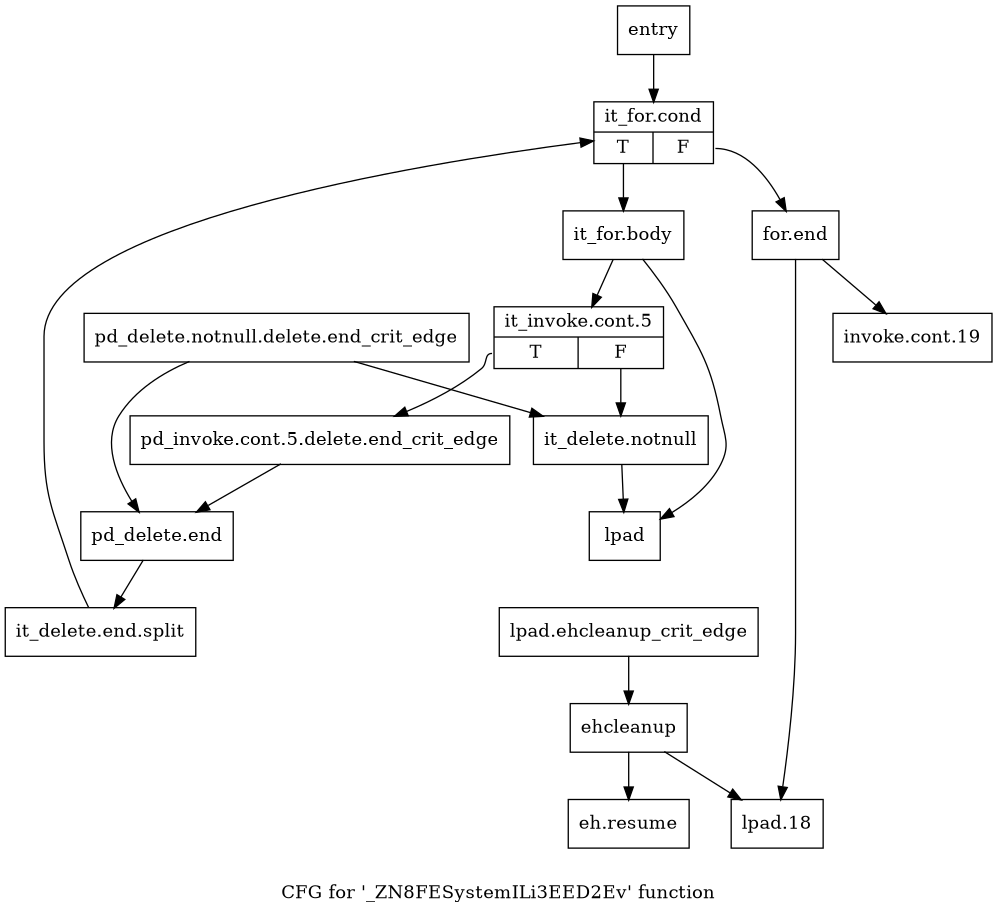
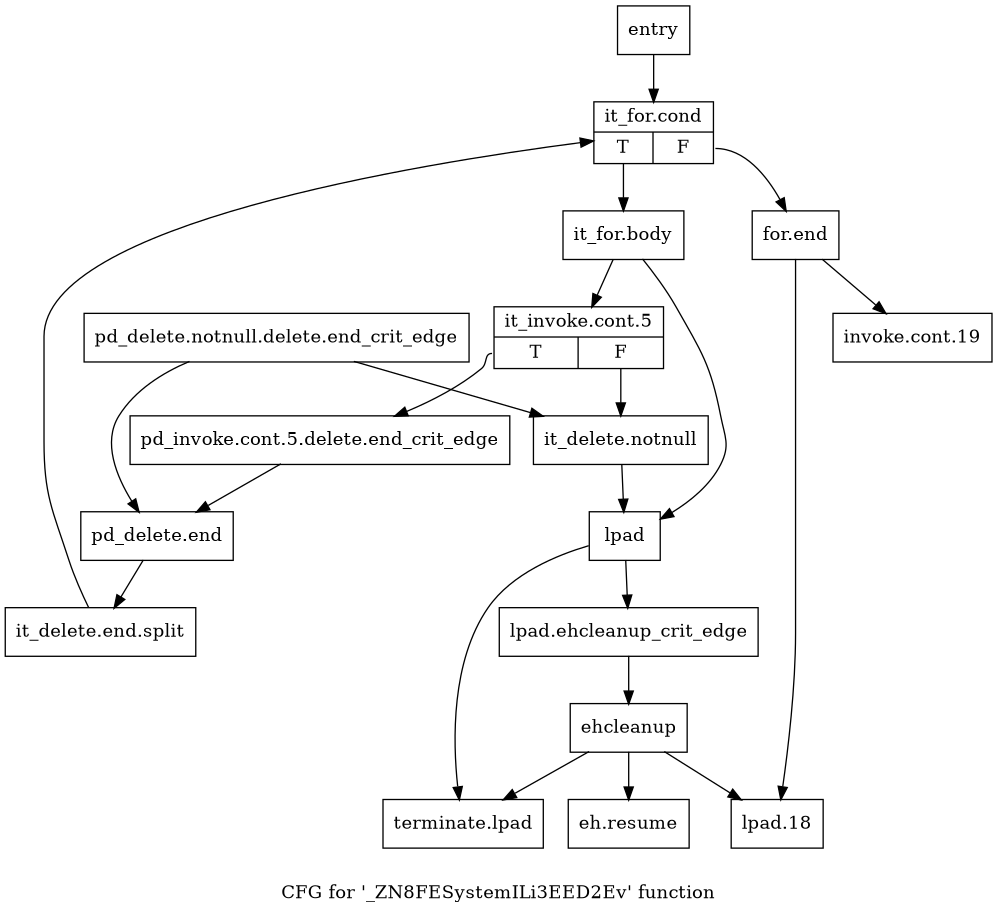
edge "lpad" -> "lpad.ehcleanup_crit_edge": added
node "terminate.lpad": added
